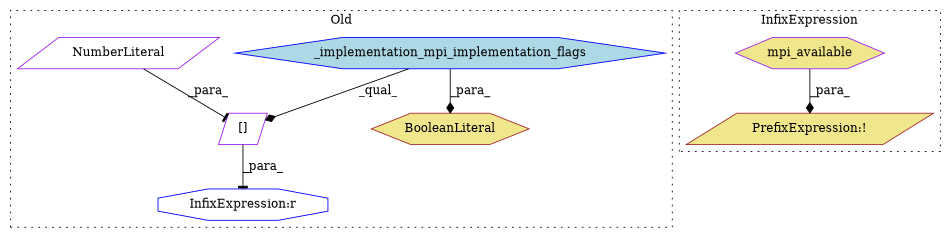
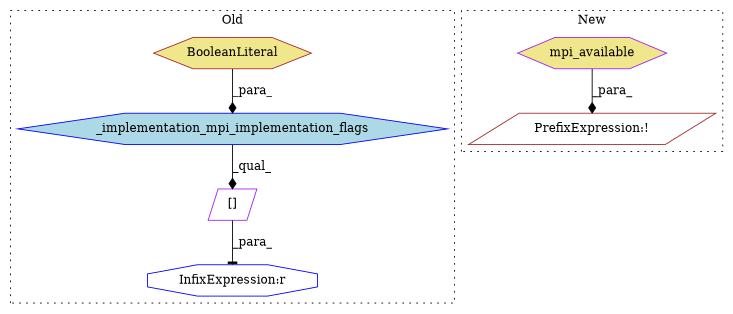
cluster "InfixExpression": label "InfixExpression" -> "New"
node "NumberLiteral": removed
edge "_implementation_mpi_implementation_flags" -> "BooleanLiteral": reversed
node "PrefixExpression:!": fillcolor khaki -> white
